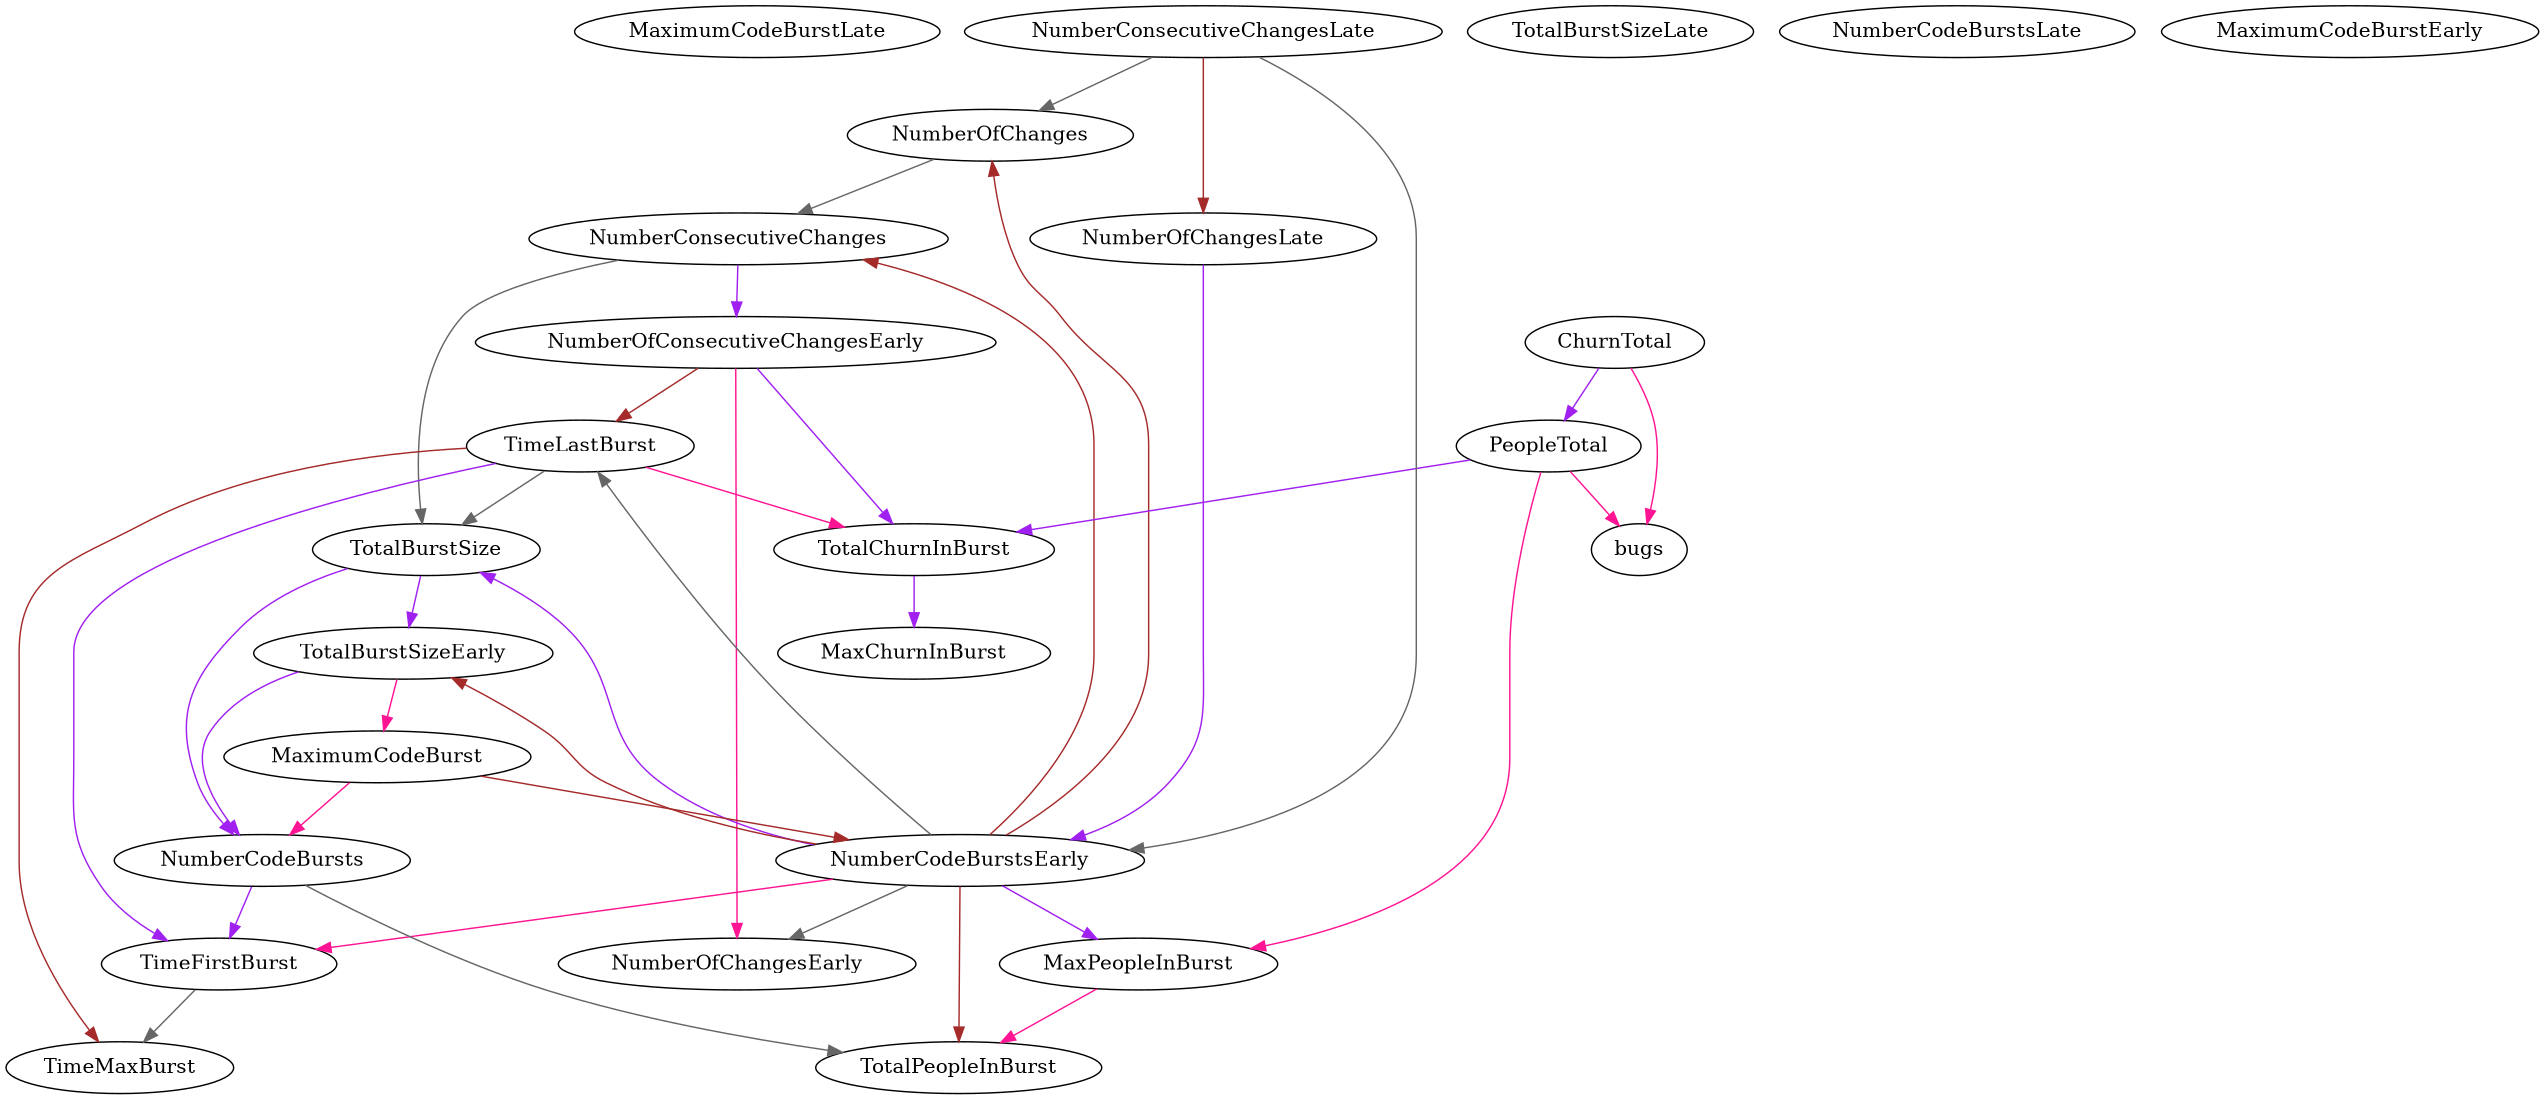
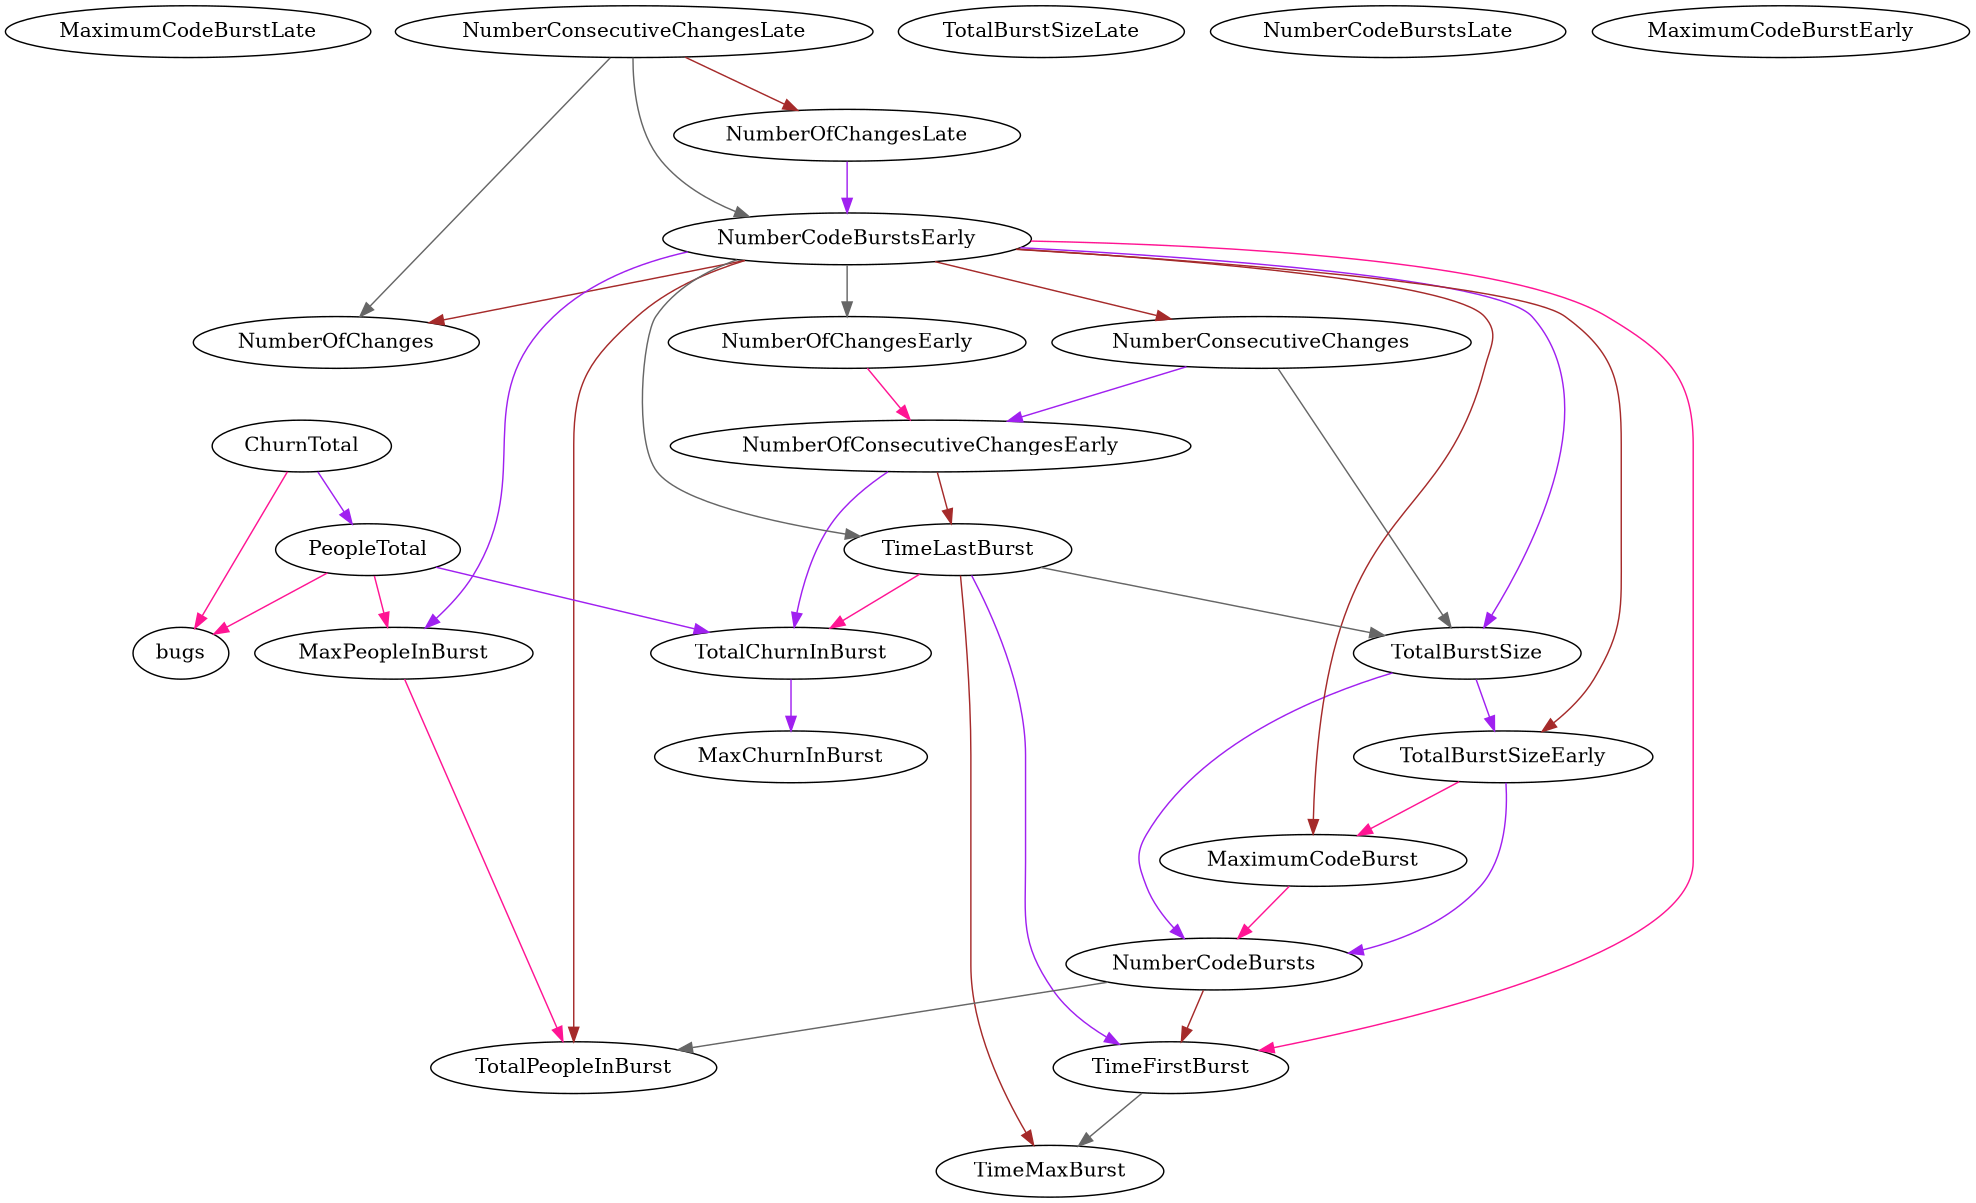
edge "NumberOfChanges" -> "NumberConsecutiveChanges": removed
edge "NumberOfConsecutiveChangesEarly" -> "NumberOfChangesEarly": reversed
edge "MaximumCodeBurst" -> "NumberCodeBurstsEarly": reversed
edge "NumberCodeBursts" -> "TimeFirstBurst": color purple -> brown
